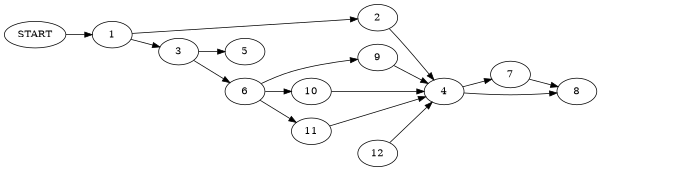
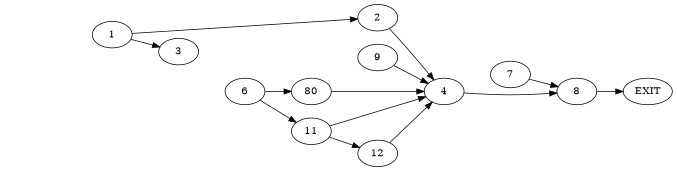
node "START": removed
node "5": removed
edge "6" -> "9": removed
edge "3" -> "6": removed
edge "4" -> "7": removed
node "10": label "10" -> "80"
node "EXIT": added
edge "11" -> "12": added
